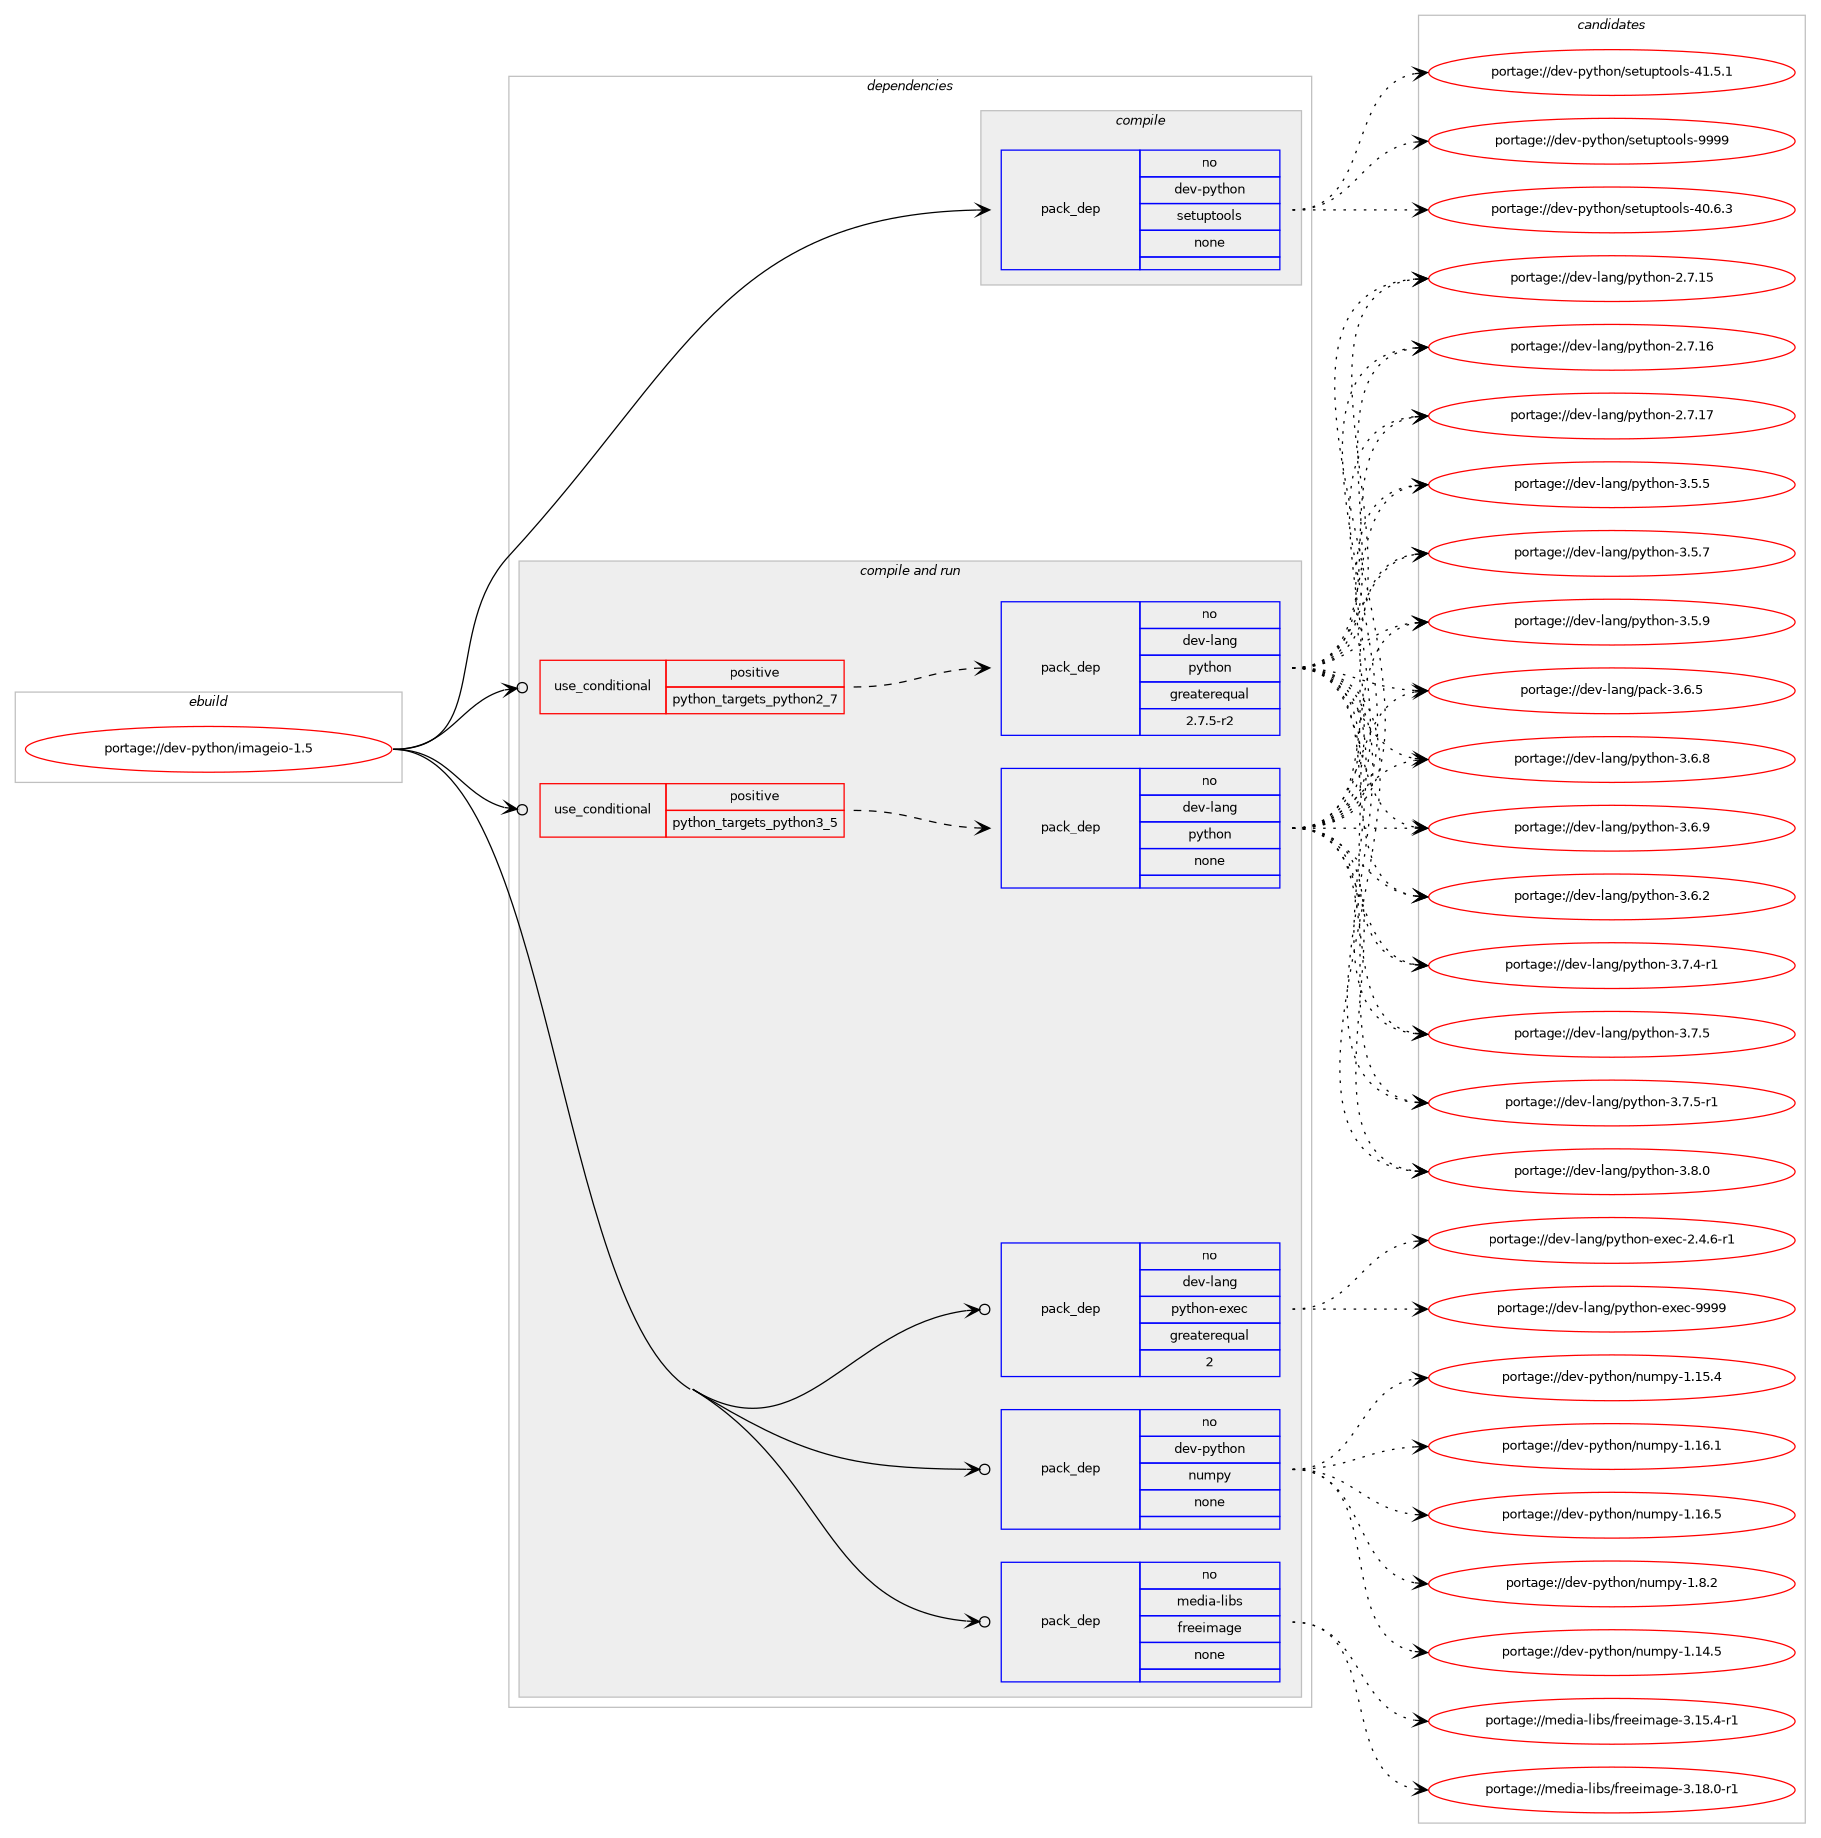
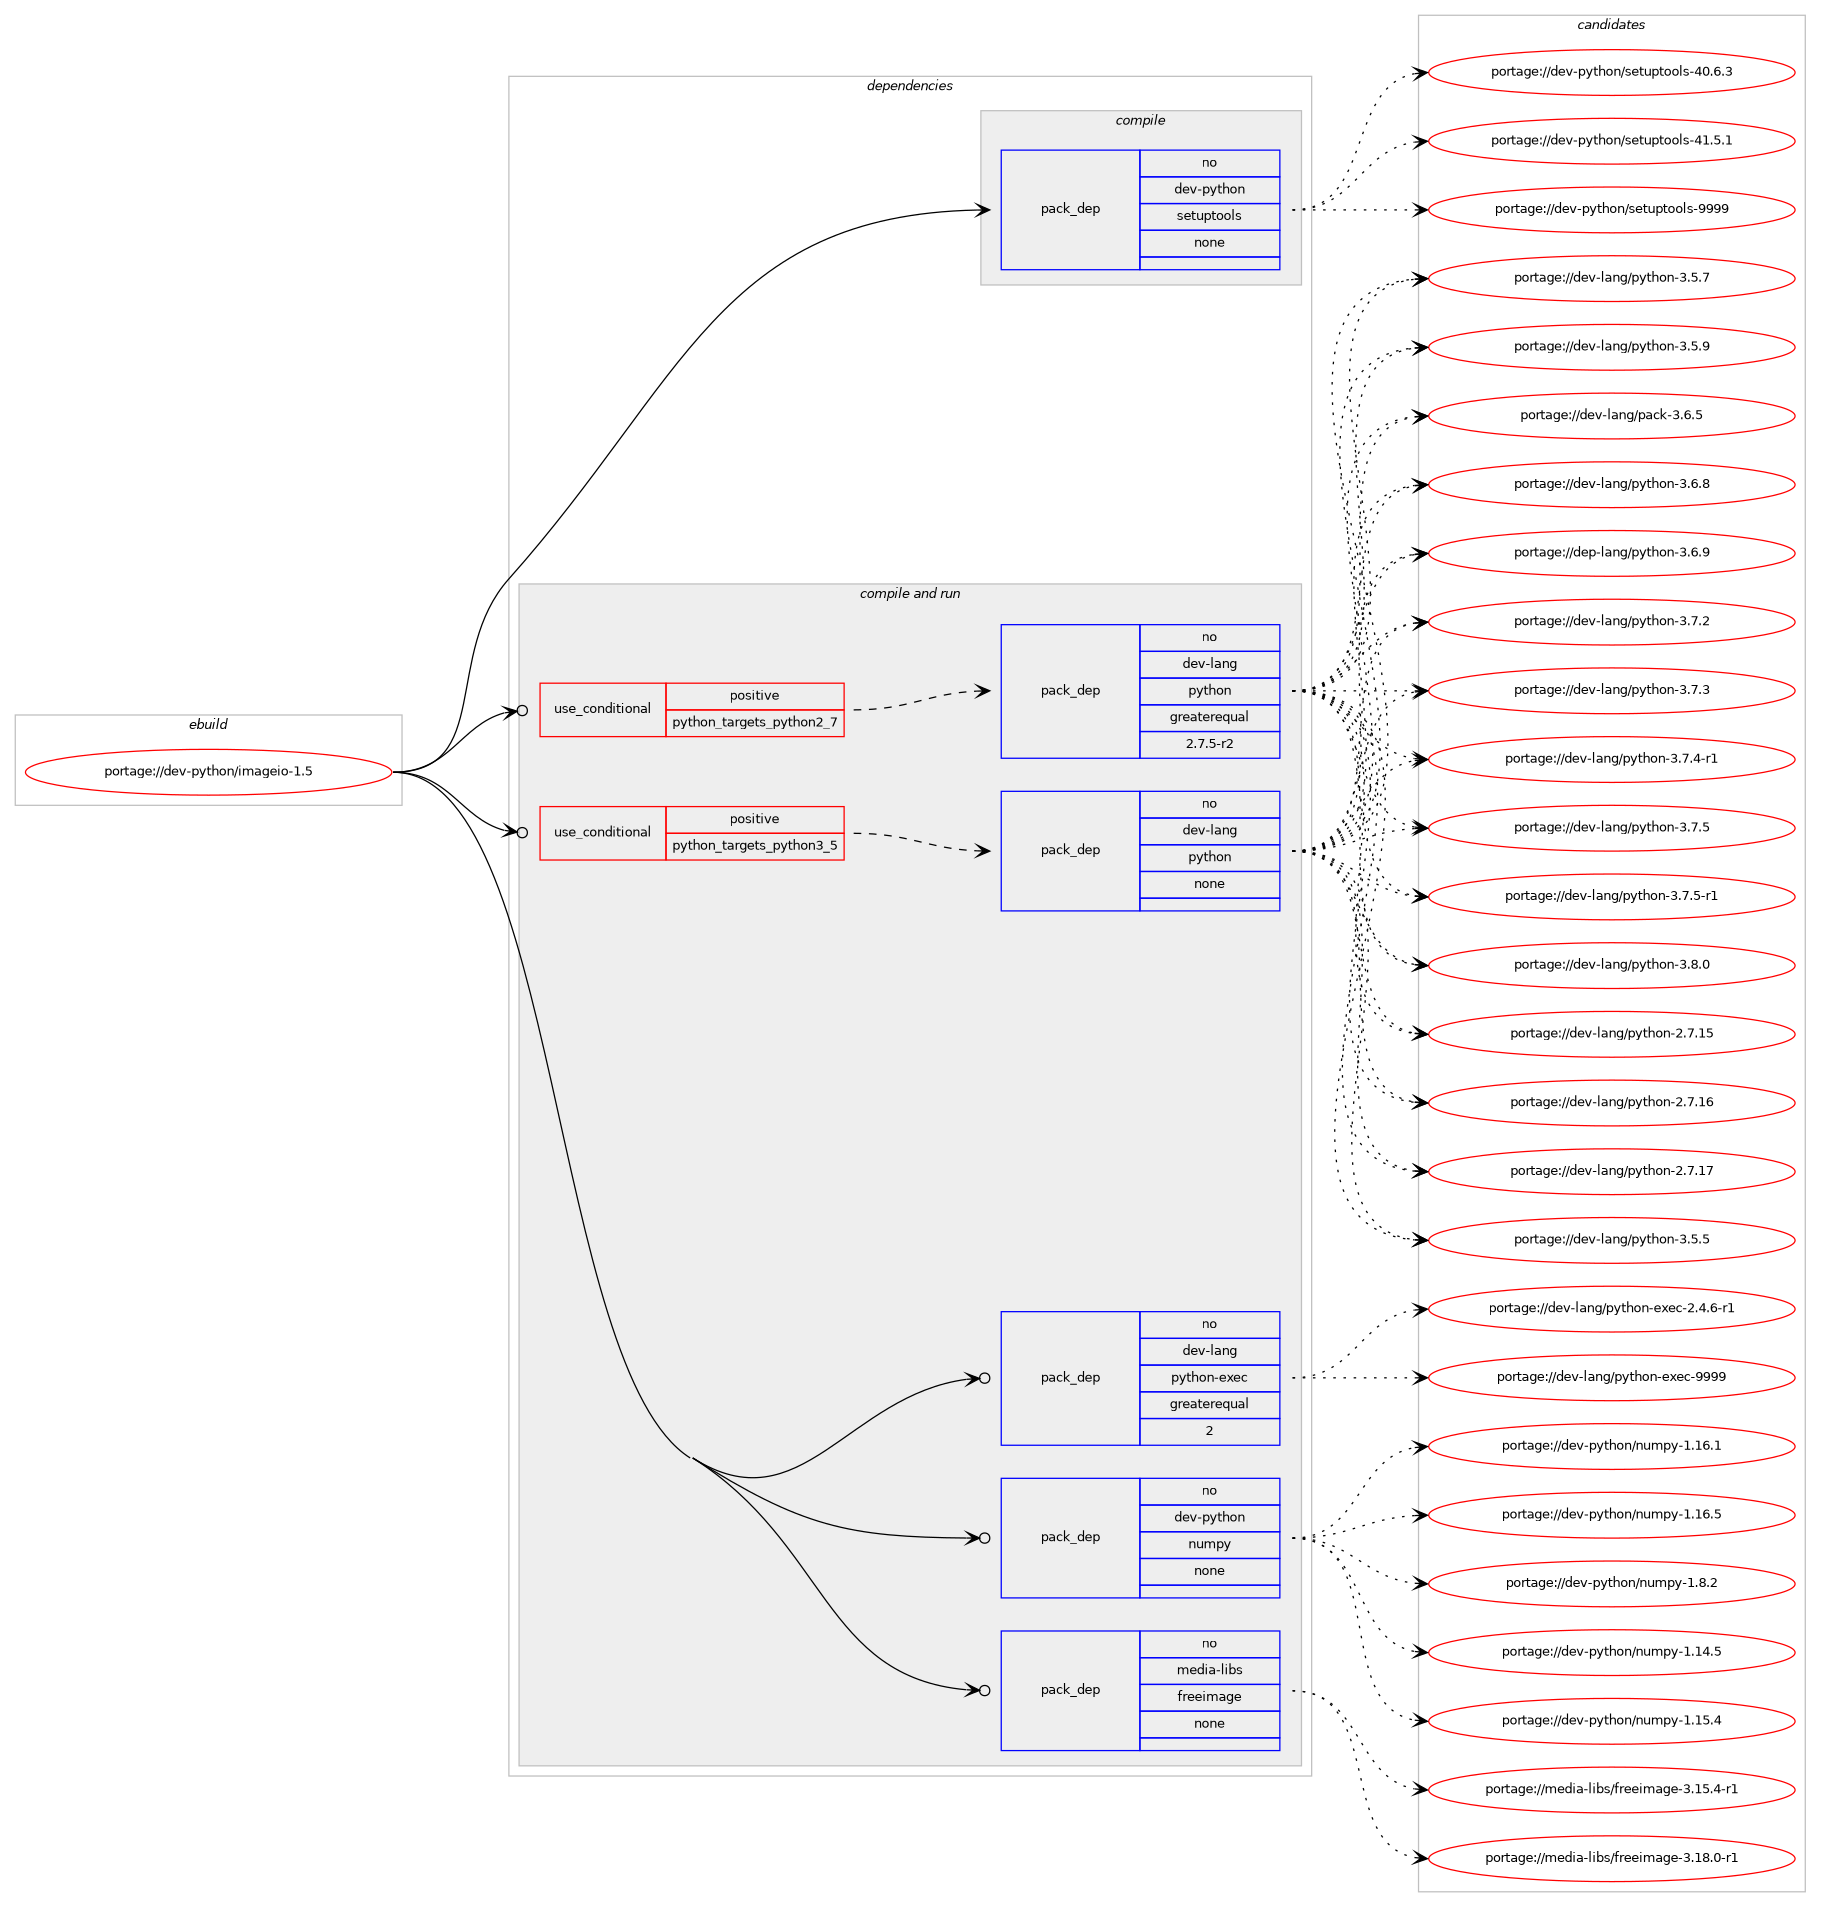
node "portage://dev-lang/python-3.7.3": added
node "portage://dev-lang/python-3.6.9": label "portage://dev-lang/python-3.6.9" -> "portage://dep-lang/python-3.6.9"
node "portage://dev-lang/python-3.6.2": label "portage://dev-lang/python-3.6.2" -> "portage://dev-lang/python-3.7.2"
